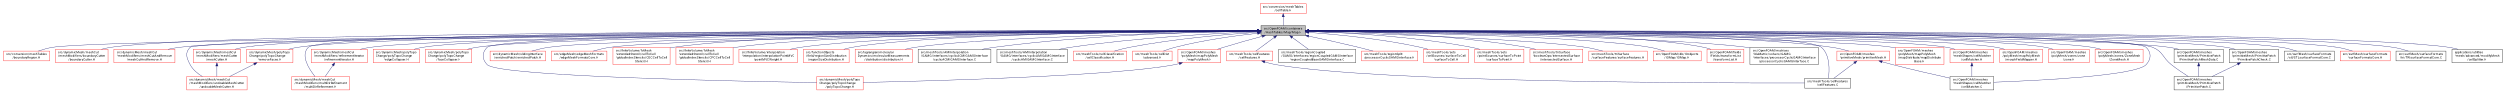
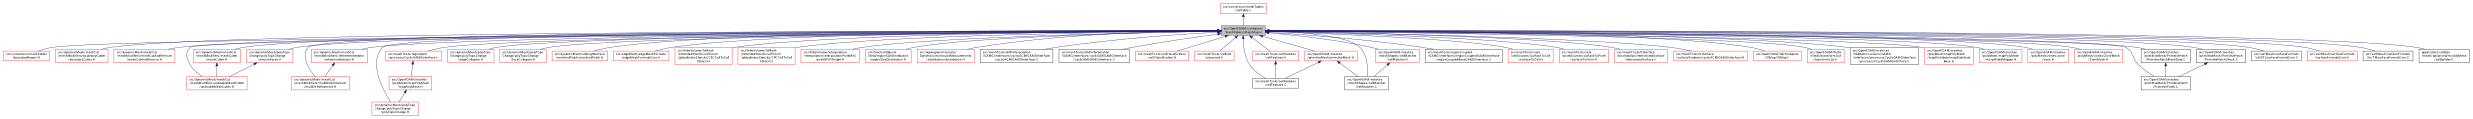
node "src/OpenFOAM/containers /HashTables/Map/Map.H": color black -> red
edge "src/OpenFOAM/meshes /polyMesh/mapPolyMesh /mapPolyMesh.H" -> "src/OpenFOAM/containers /HashTables/Map/Map.H": now "src/OpenFOAM/meshes /polyMesh/mapPolyMesh /mapPolyMesh.H" -> "src/meshTools/regionSplit /processorCyclicGAMGInterface.H"
node "src/meshTools/triSurface /surfaceFeatures/surfaceFeatures.H": label "src/meshTools/triSurface /surfaceFeatures/surfaceFeatures.H" -> "src/meshTools/triSurface /surfaceFeatures/cyclicACMIGAMGInterface.H"
